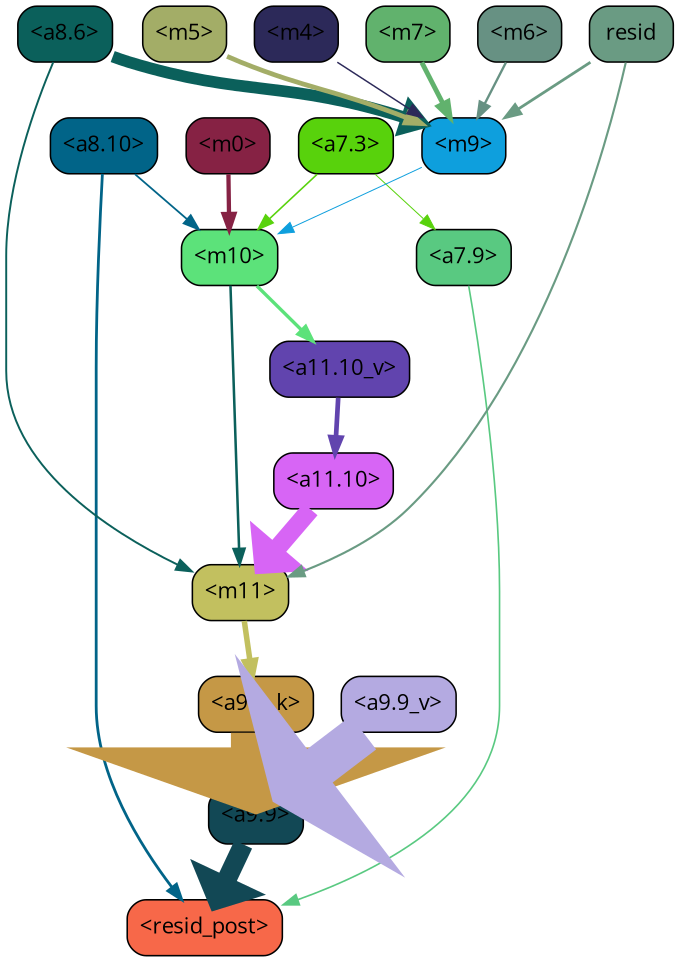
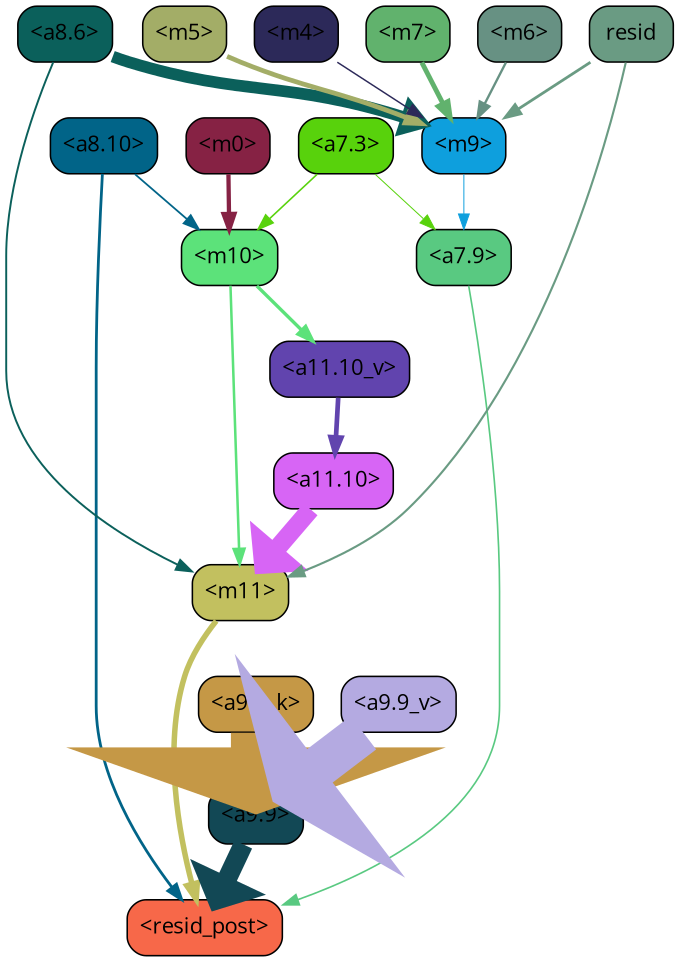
edge "<m9>" -> "<m10>": now "<m9>" -> "<a7.9>"
edge "<m10>" -> "<m11>": color #0b605b -> #5ce27a
edge "<m11>" -> "<a9.9_k>": now "<m11>" -> "<resid_post>"
